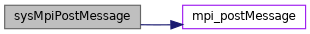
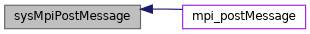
edge "sysMpiPostMessage" -> "mpi_postMessage": reversed
